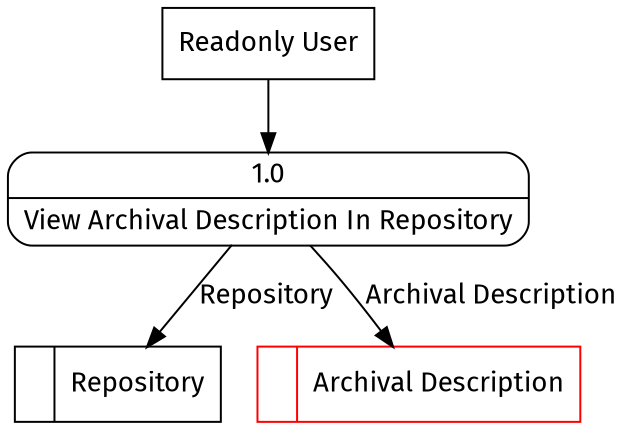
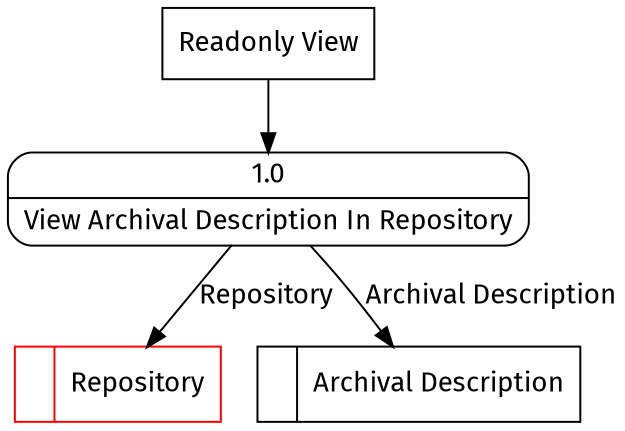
node "Readonly User": label "Readonly User" -> "Readonly View"
node "Repository": color black -> red
node "Archival Description": color red -> black
